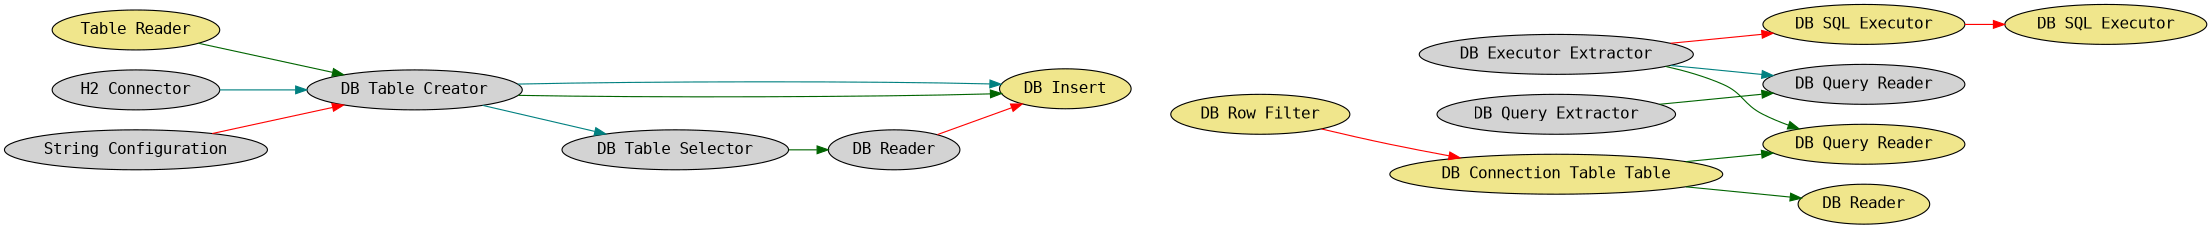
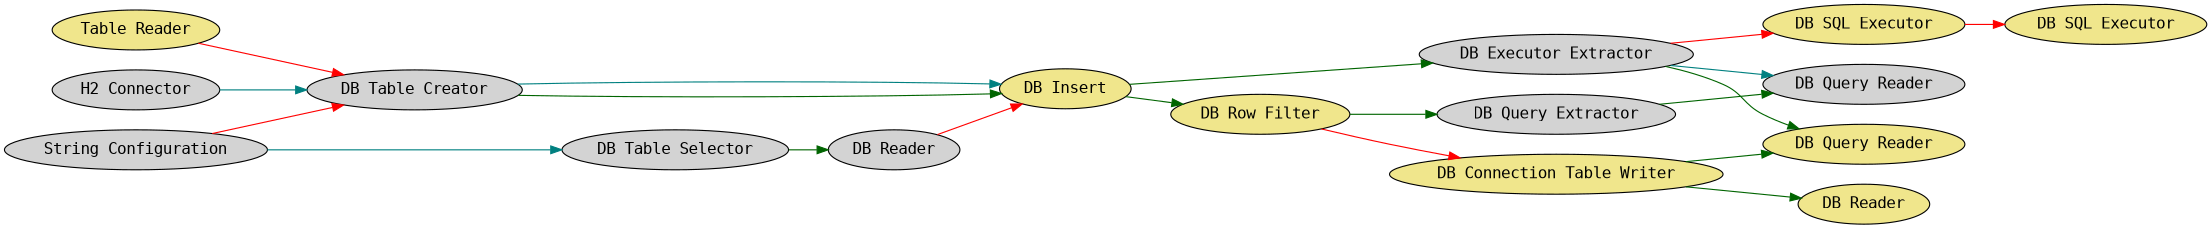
edge "Table Reader" -> "DB Table Creator": color darkgreen -> red
edge "DB Insert" -> "DB Executor Extractor": added
edge "DB Insert" -> "DB Row Filter": added
edge "DB Row Filter" -> "DB Query Extractor": added
edge "DB Table Creator" -> "DB Table Selector": now "String Configuration" -> "DB Table Selector"
node "DB Connection Table Table": label "DB Connection Table Table" -> "DB Connection Table Writer"
